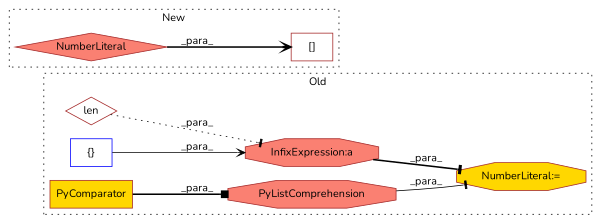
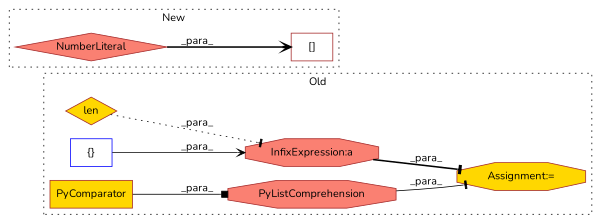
node "len": fillcolor white -> gold
node "NumberLiteral:=": label "NumberLiteral:=" -> "Assignment:="
edge "PyComparator" -> "PyListComprehension": style bold -> solid
